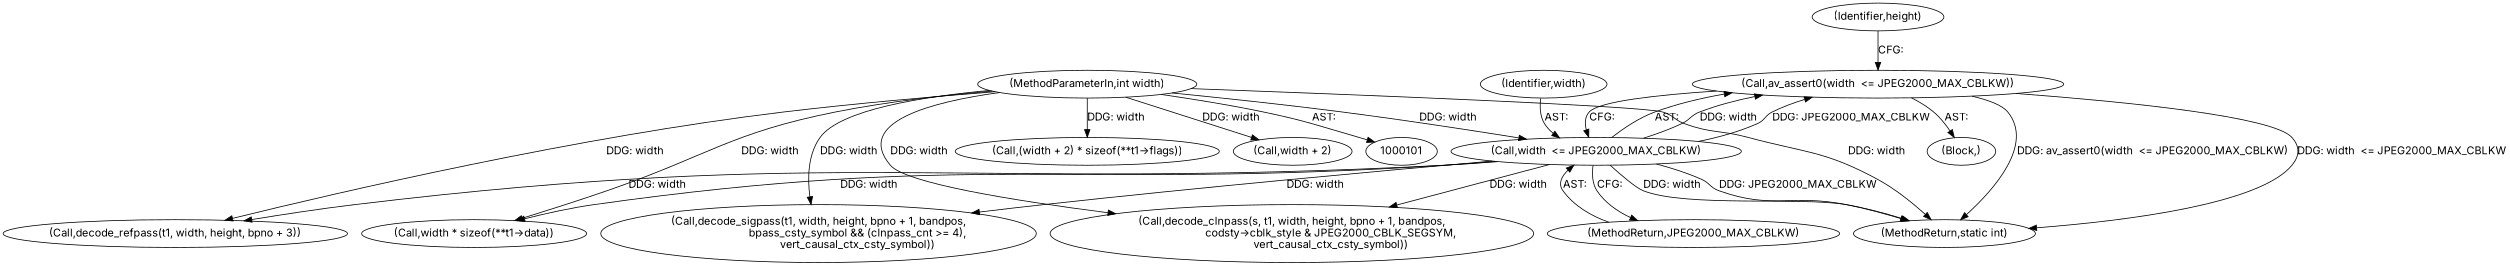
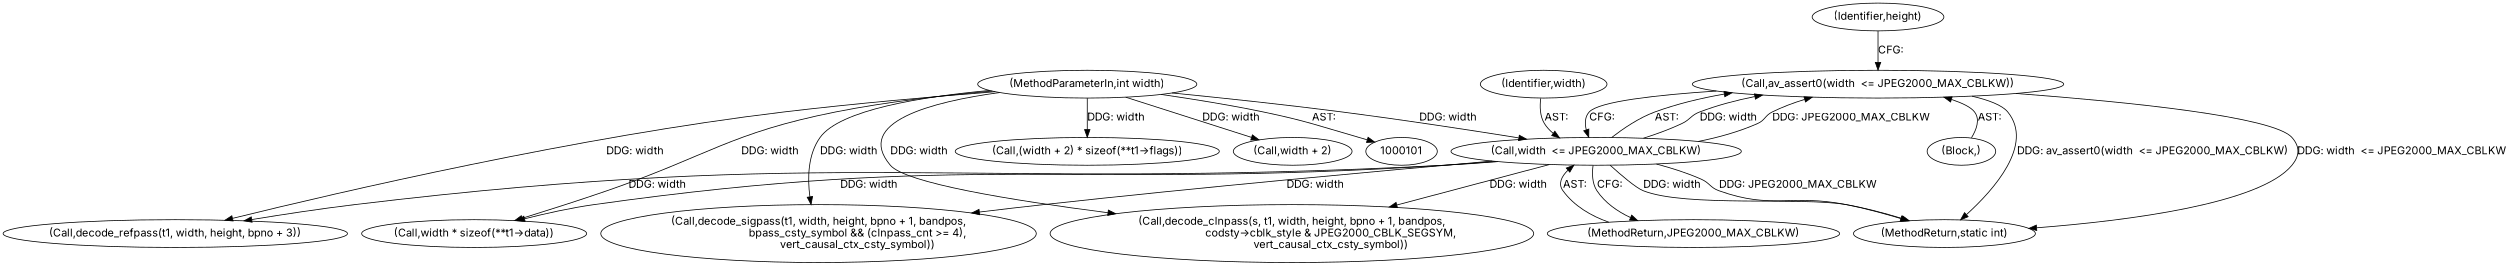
edge "(MethodParameterIn,int width)" -> "(MethodReturn,static int)": removed, label "DDG: width"
edge "(Call,av_assert0(width  <= JPEG2000_MAX_CBLKW))" -> "(Block,)": reversed
